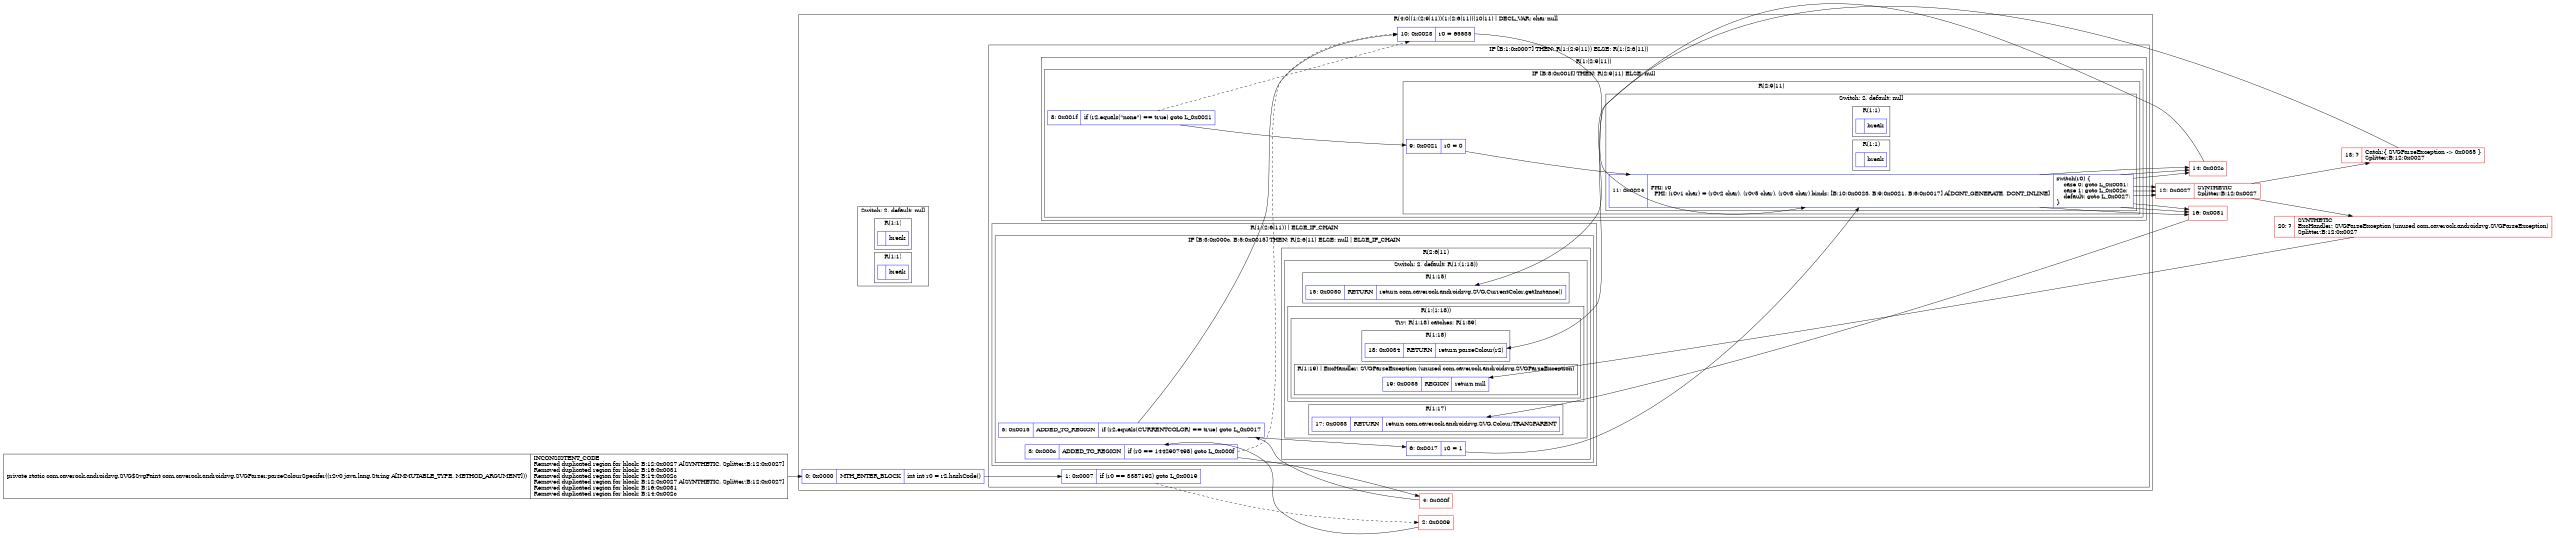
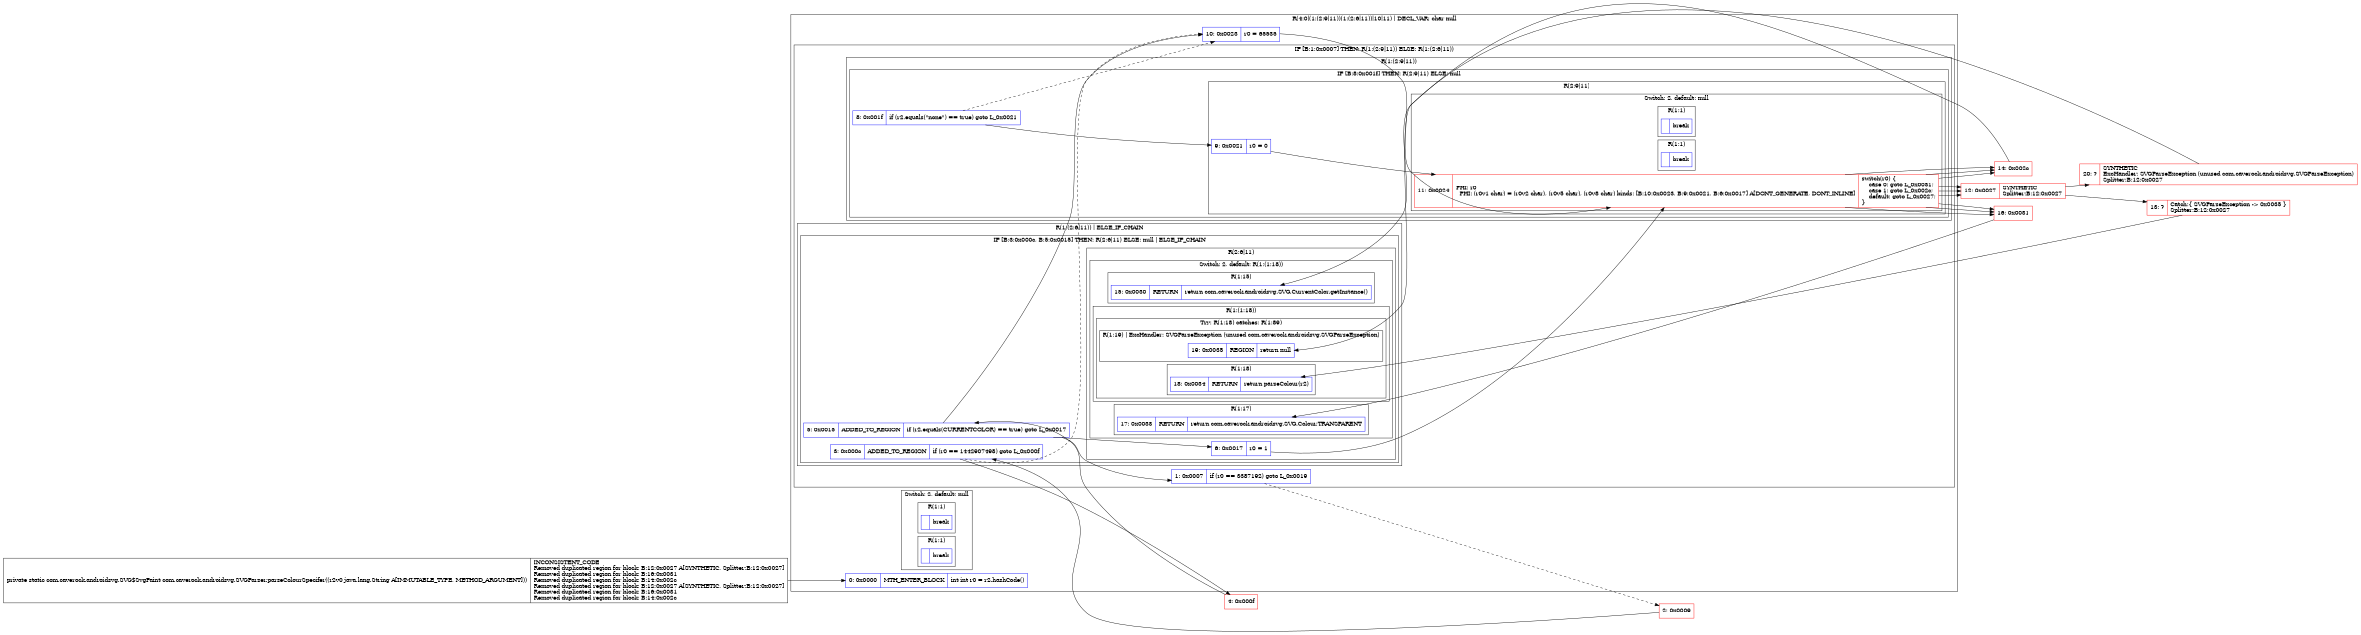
node "11: 0x0024": color blue -> red
edge "0: 0x0000" -> "1: 0x0007": now "5: 0x0015" -> "1: 0x0007"
